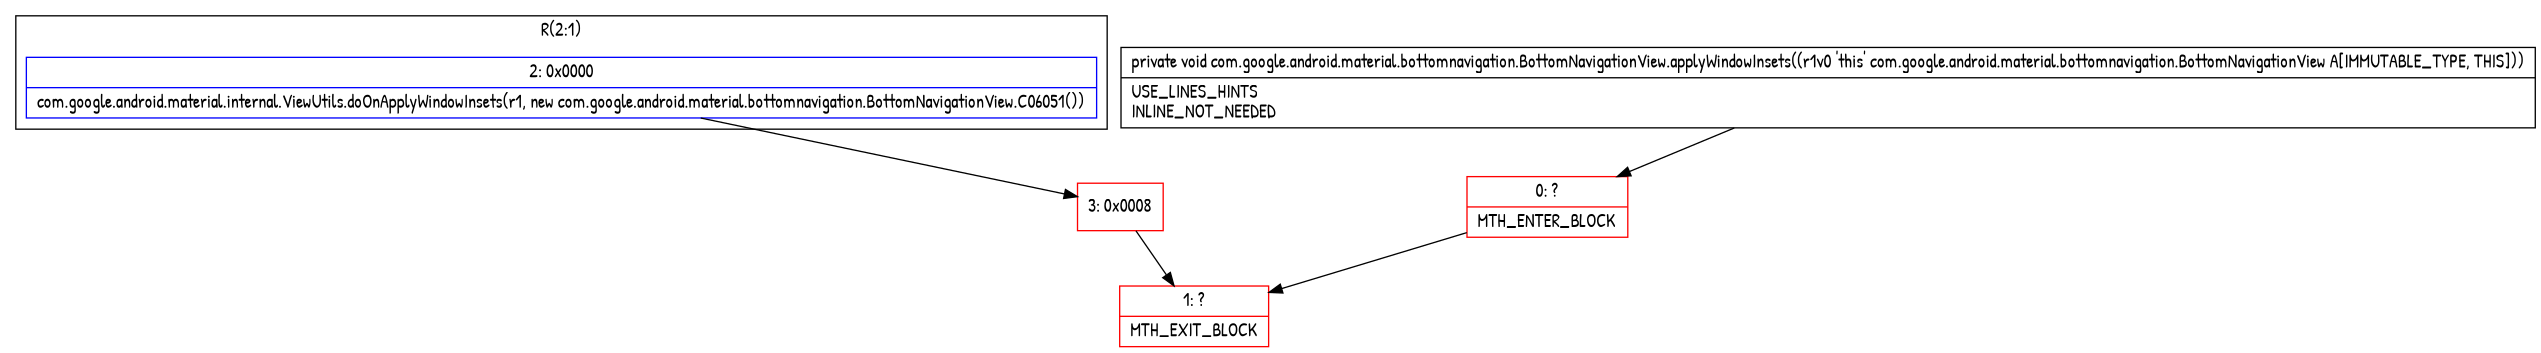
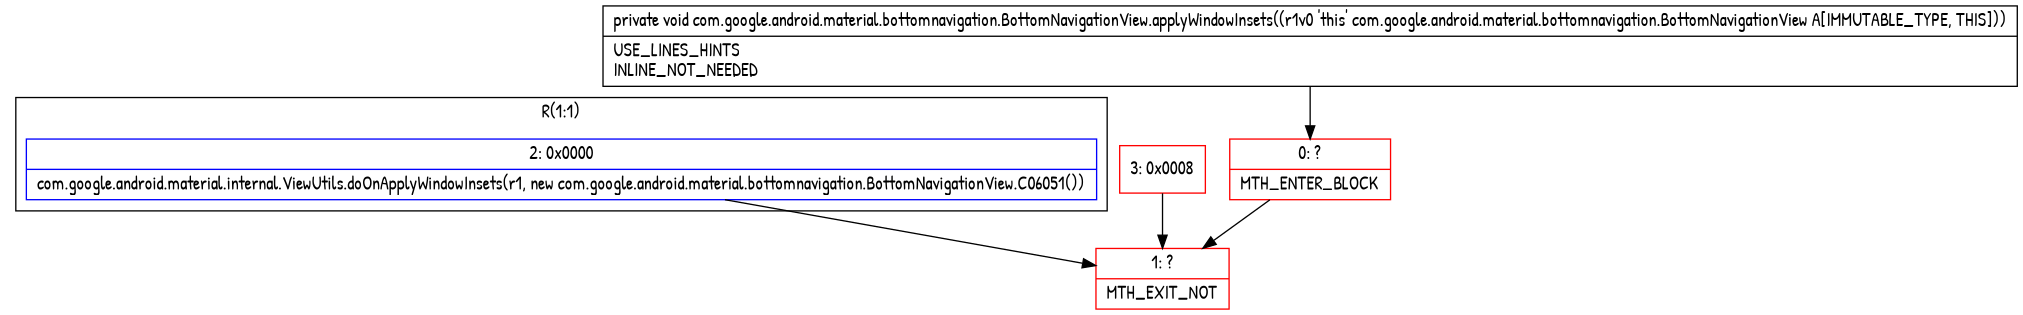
cluster "R(2:1)": label "R(2:1)" -> "R(1:1)"
edge "2: 0x0000" -> "3: 0x0008": now "2: 0x0000" -> "1: ?"
node "1: ?": text "MTH_EXIT_BLOCK" -> "MTH_EXIT_NOT"
